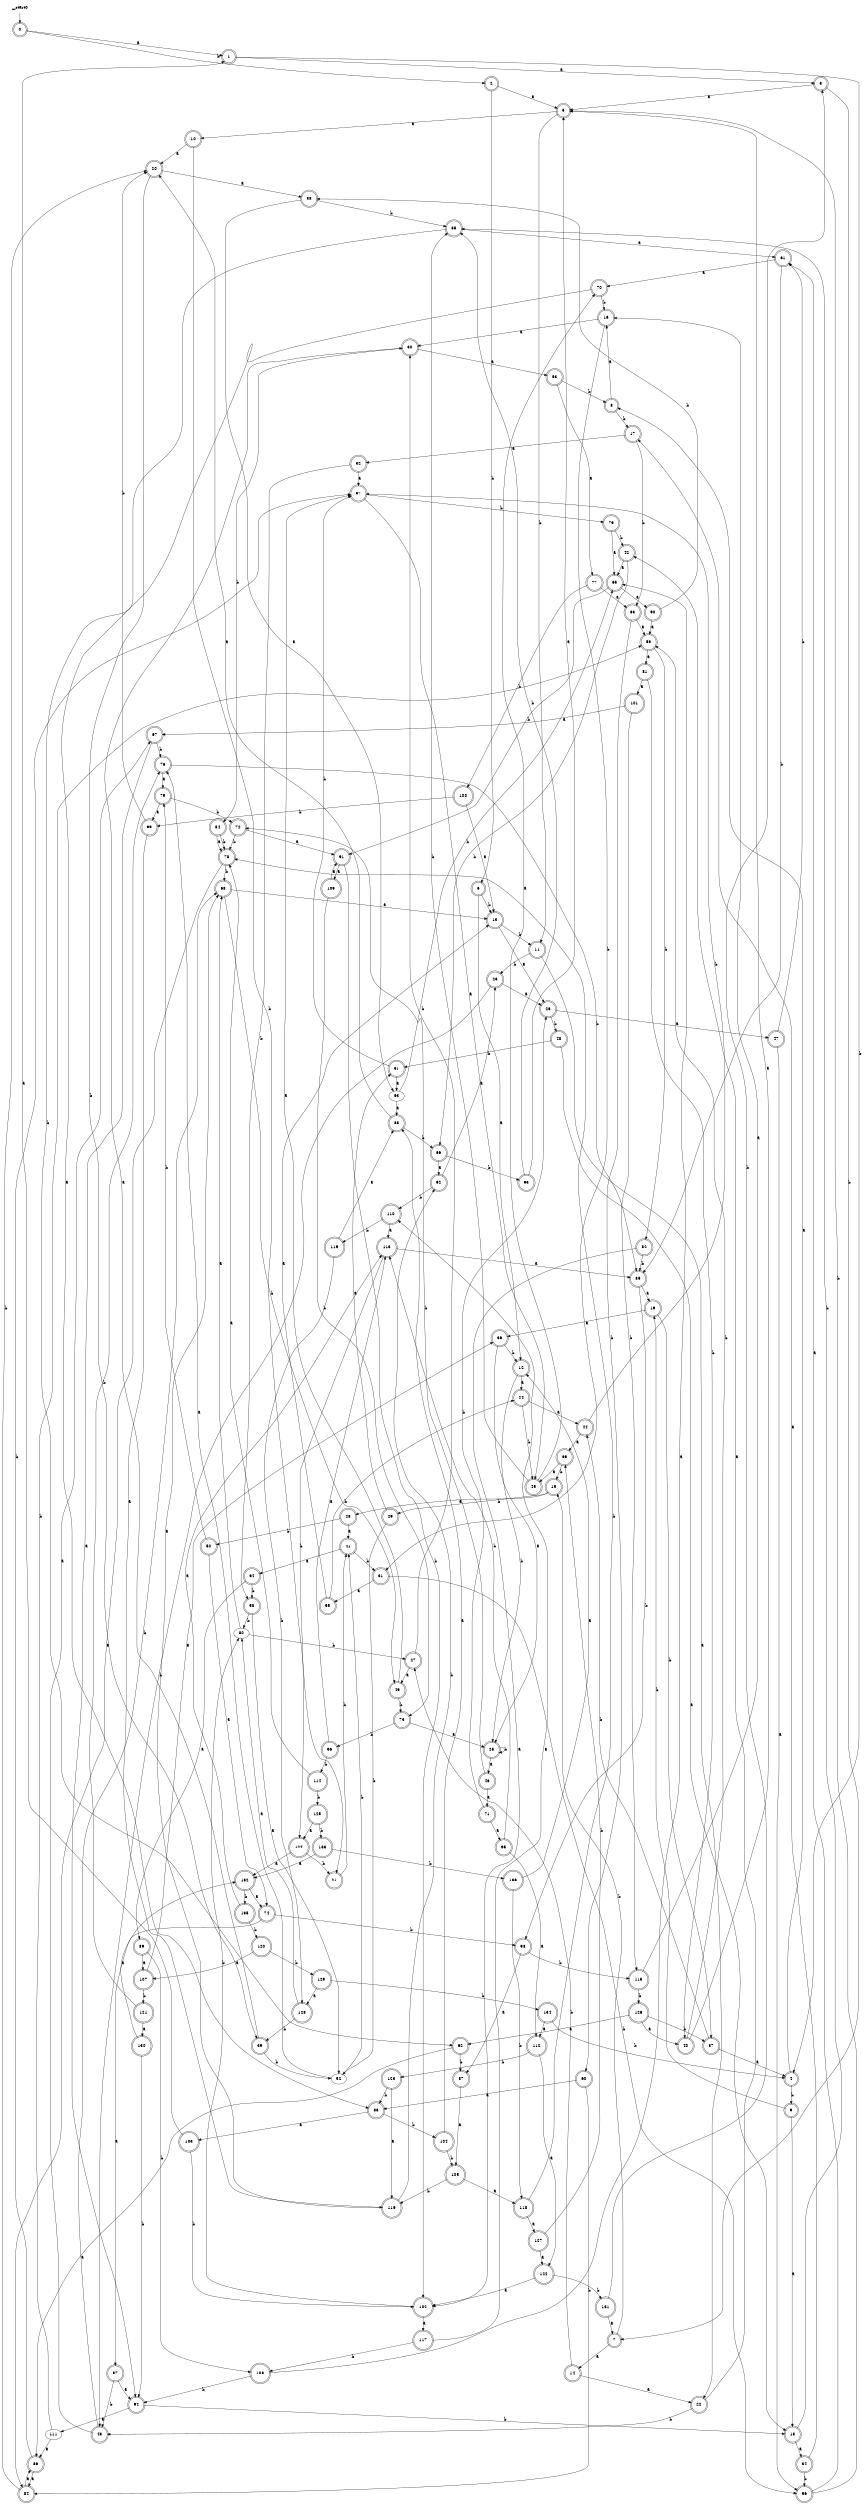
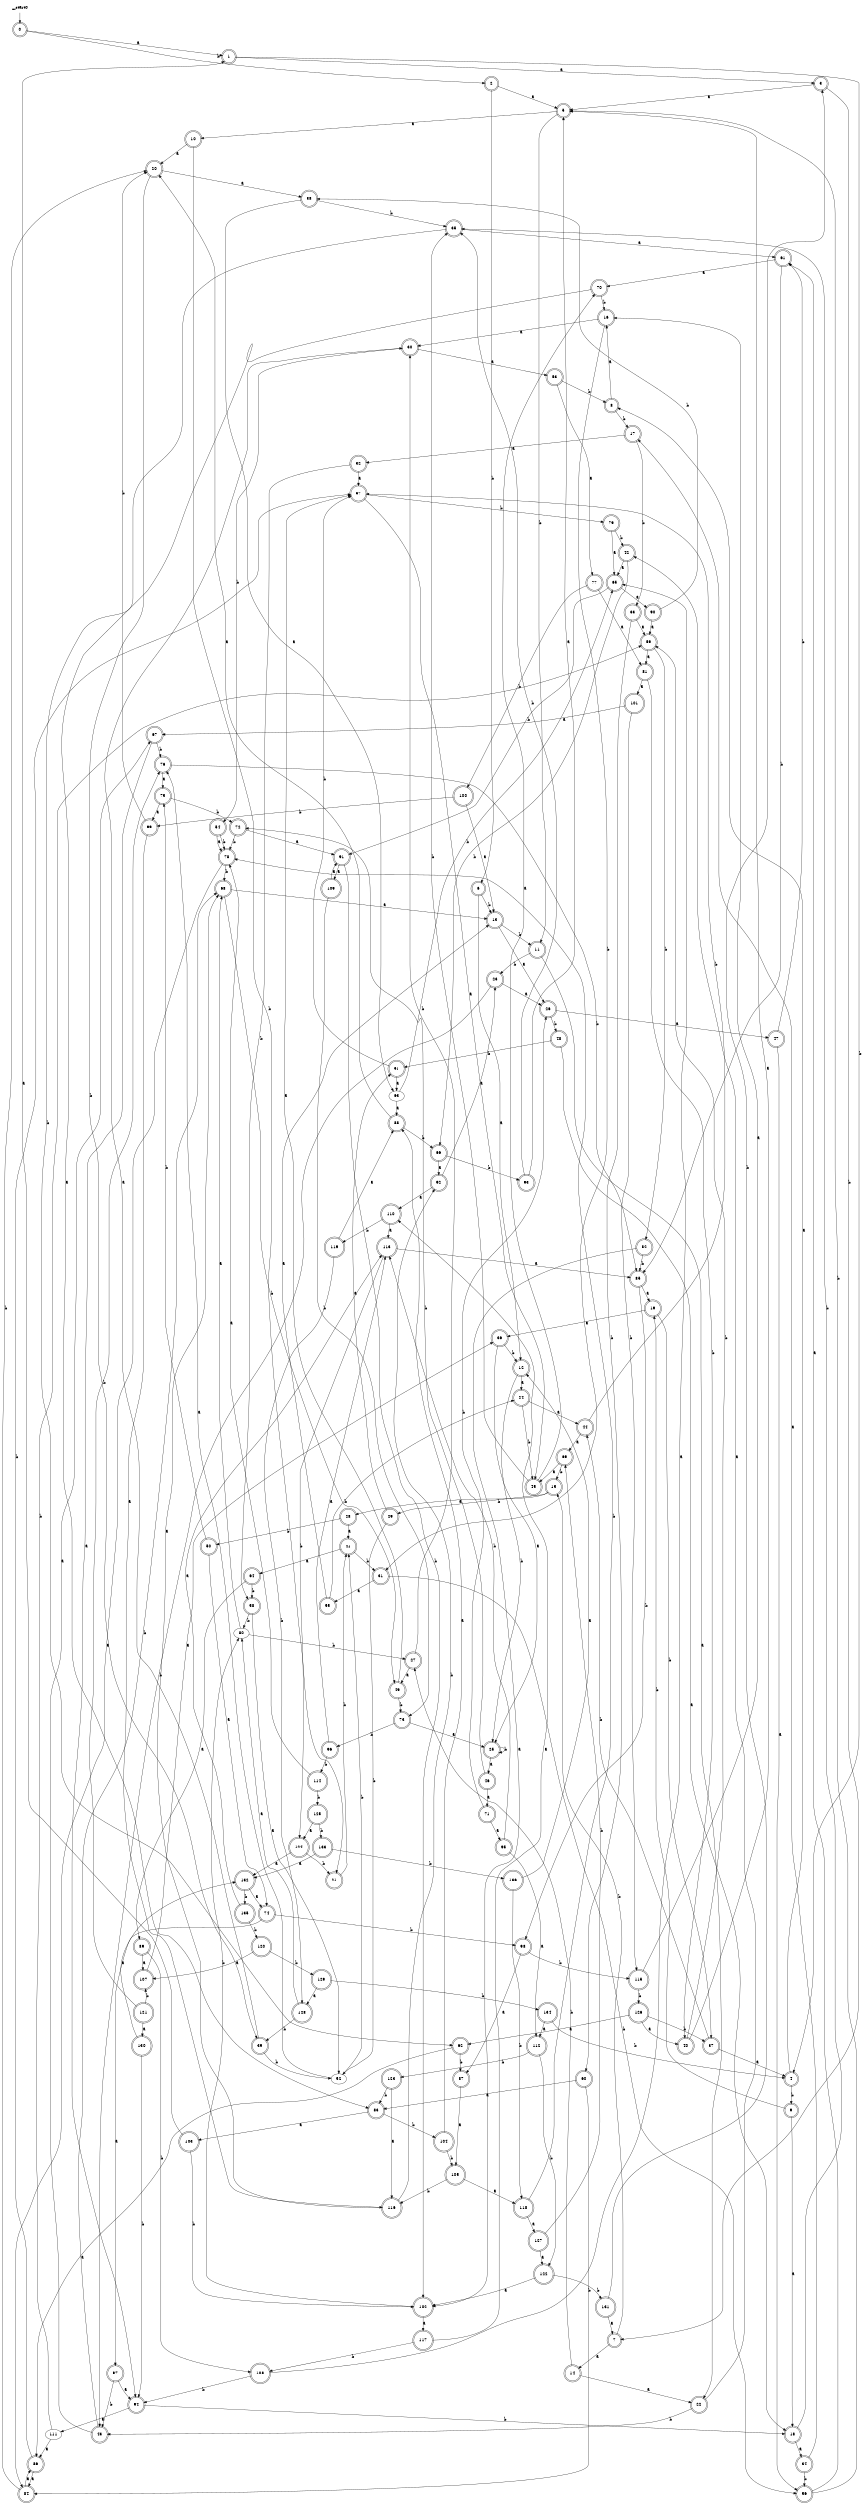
edge "77" -> "33": now "77" -> "81"
edge "92" -> "110": label "b" -> "a"
edge "107" -> "121": reversed
edge "112" -> "122": label "a" -> "b"
